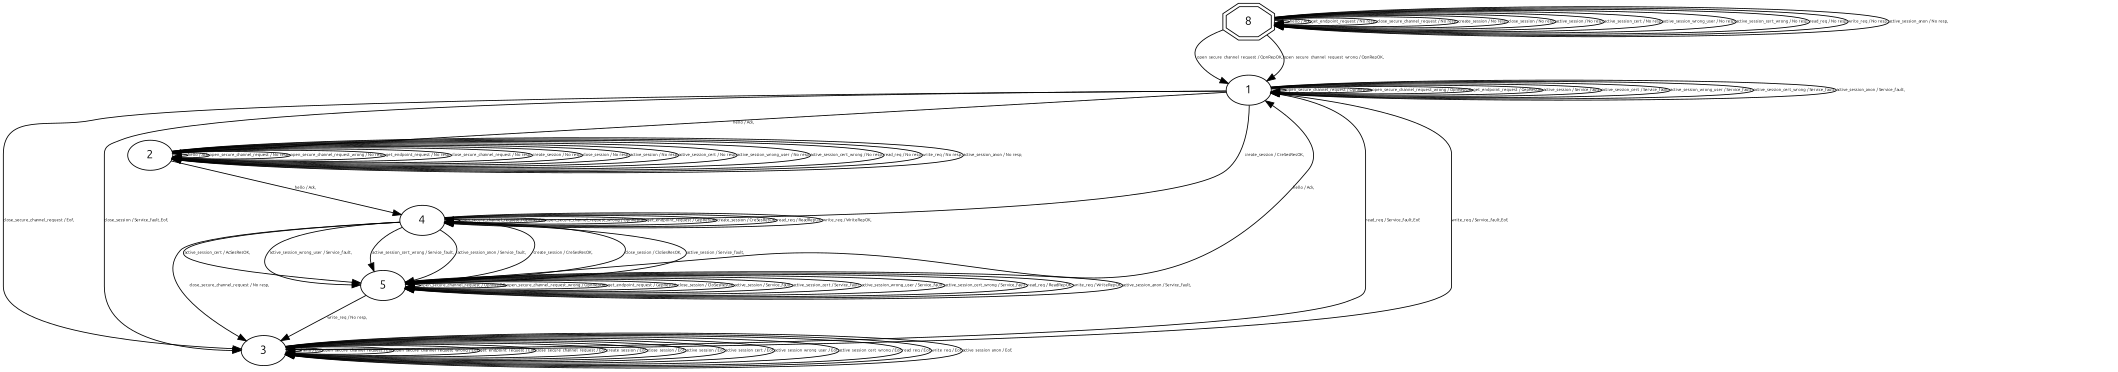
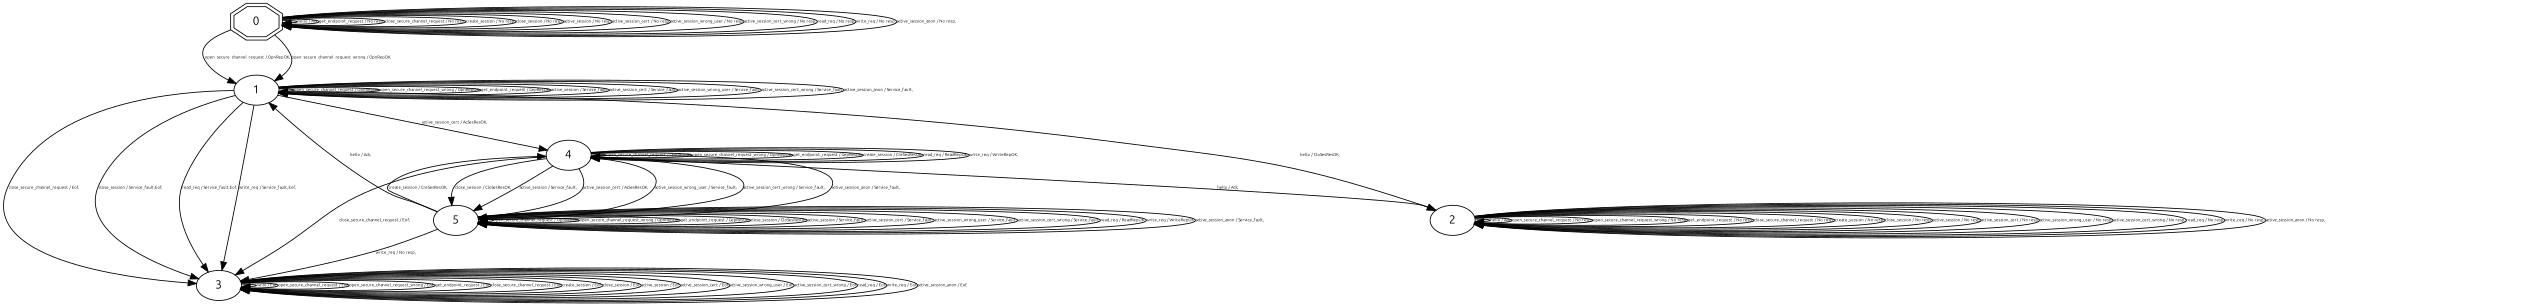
node "8": label "8" -> "0"
edge "1" -> "2": label "hello / Ack," -> "hello / CloSesResOK,"
edge "1" -> "4": label "create_session / CreSesResOK," -> "active_session_cert / AcSesResOK,"
edge "2" -> "4": reversed
edge "4" -> "3": label "close_secure_channel_request / No resp," -> "close_secure_channel_request / Eof,"
